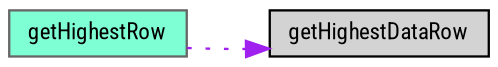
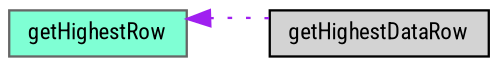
edge "getHighestRow" -> "getHighestDataRow": reversed
